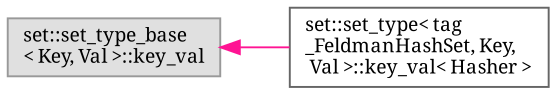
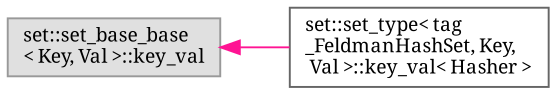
node "set::set_type_base < Key, Val >::key_val": label "set::set_type_base < Key, Val >::key_val" -> "set::set_base_base < Key, Val >::key_val"
